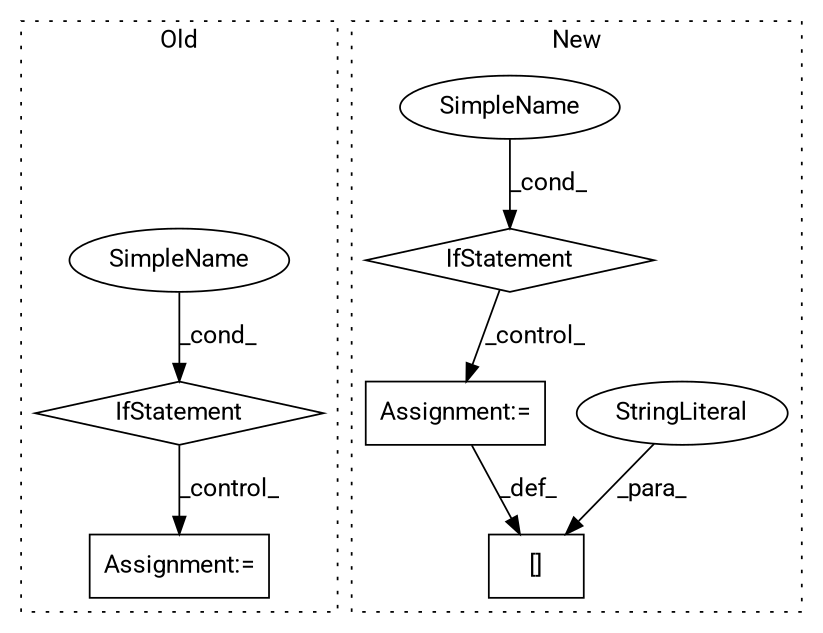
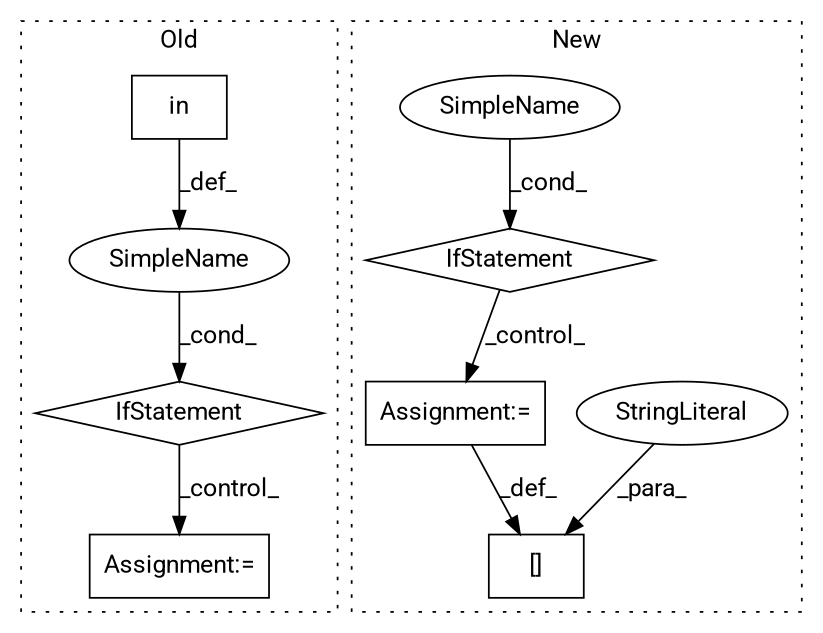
node "in": added
